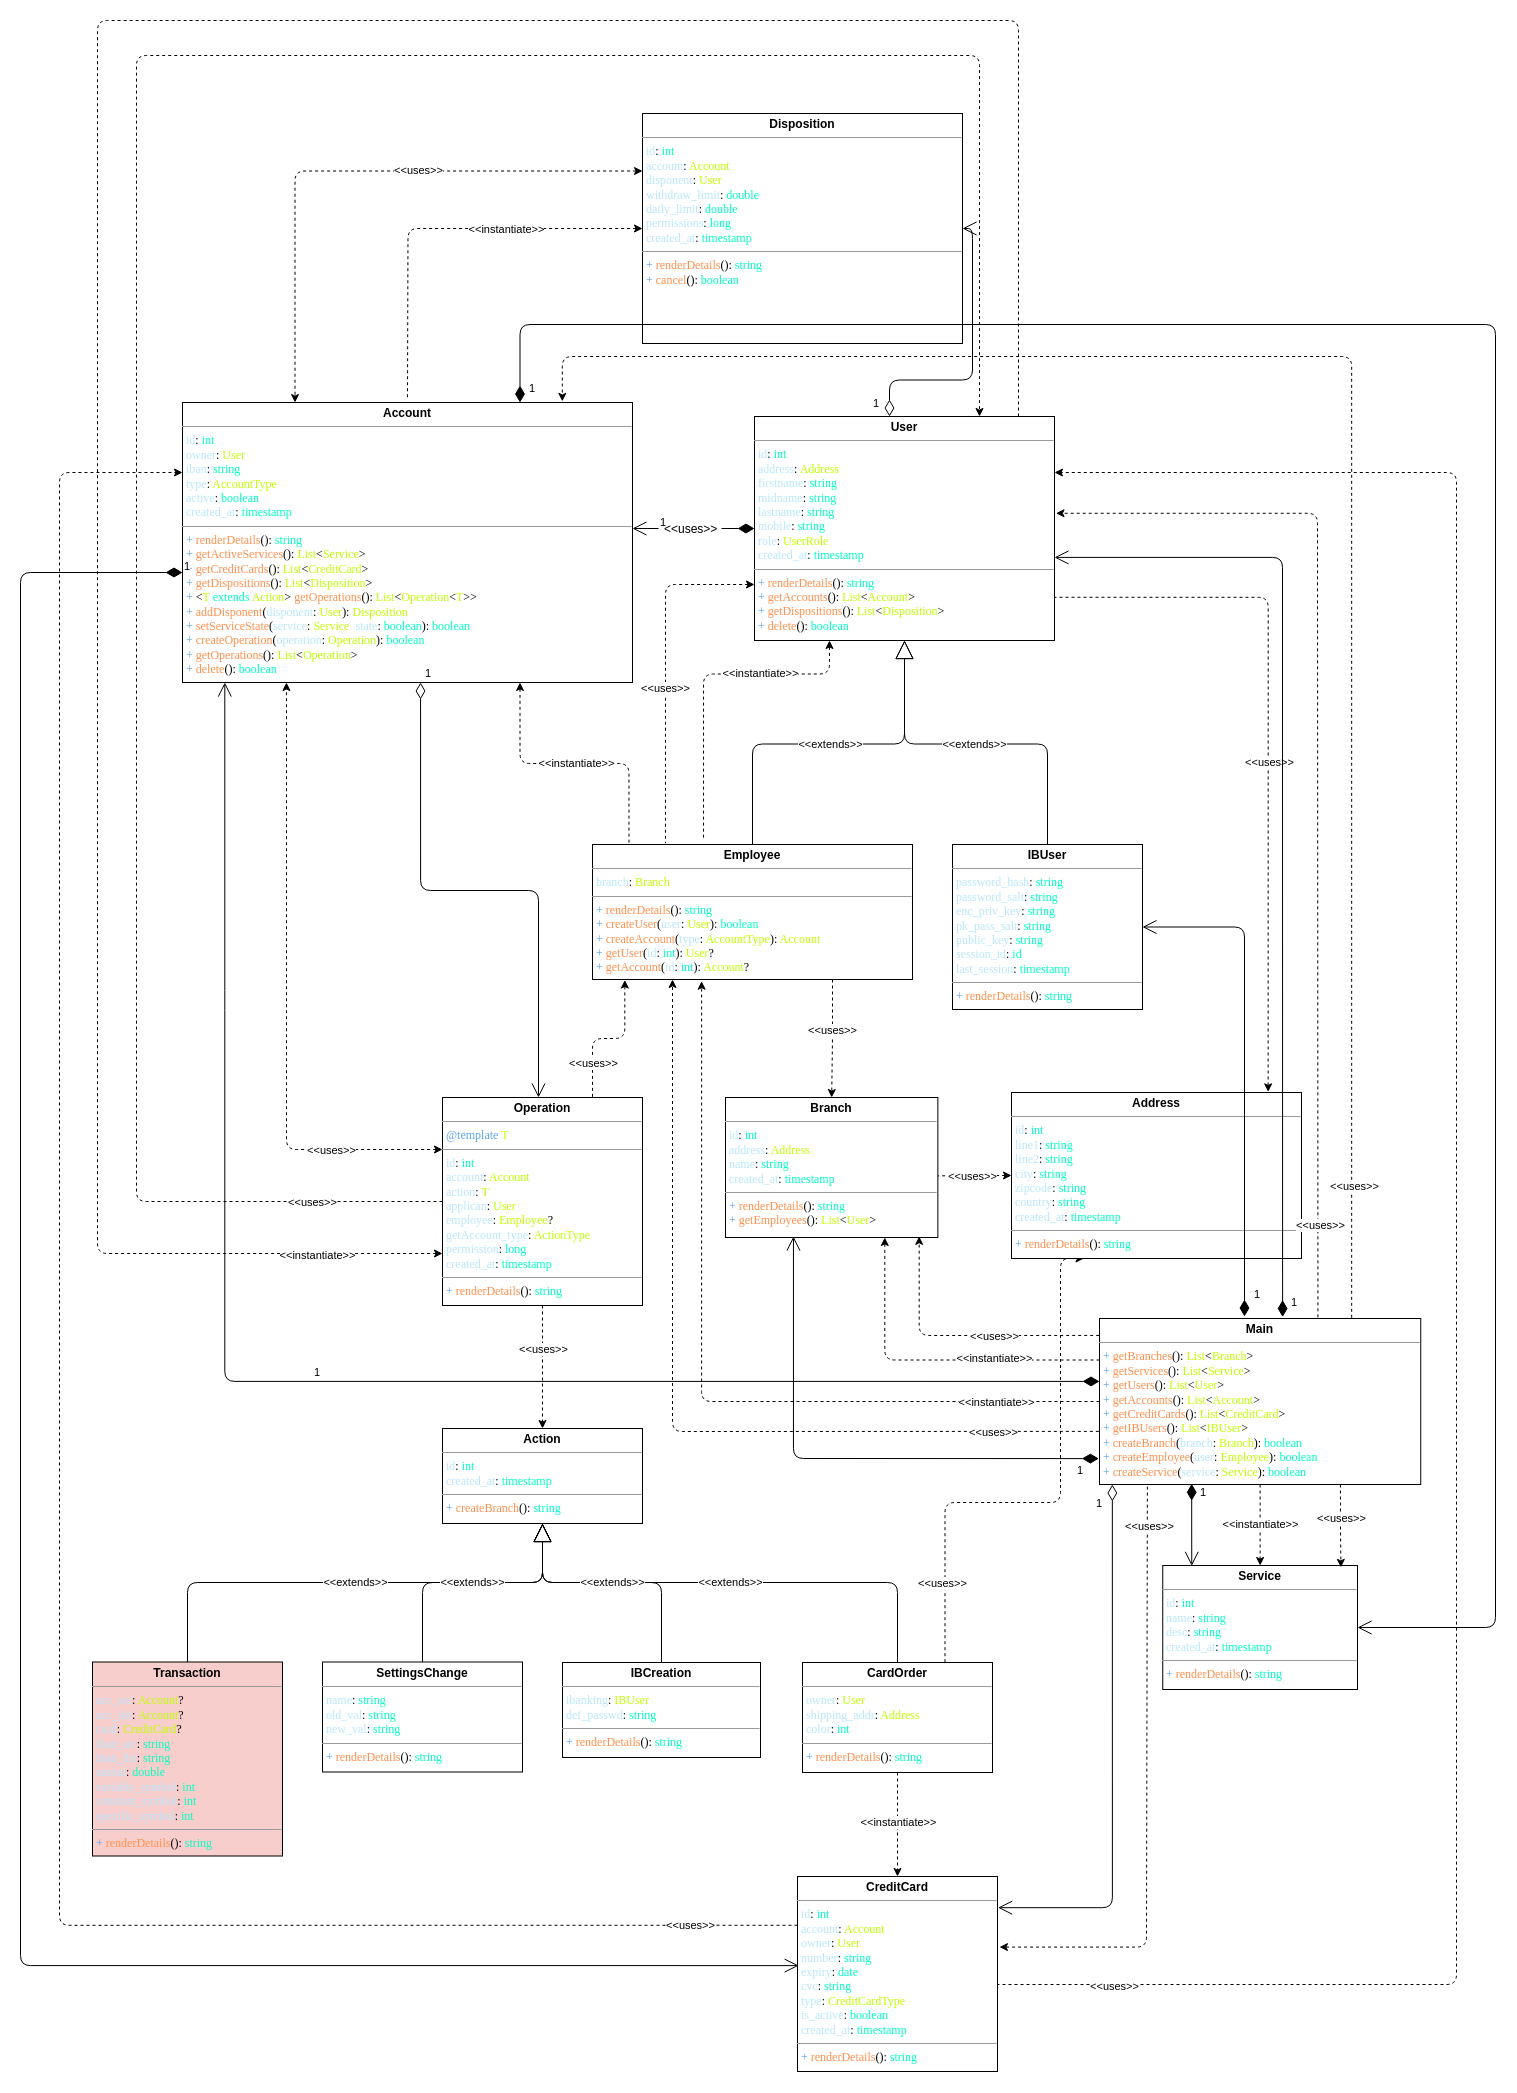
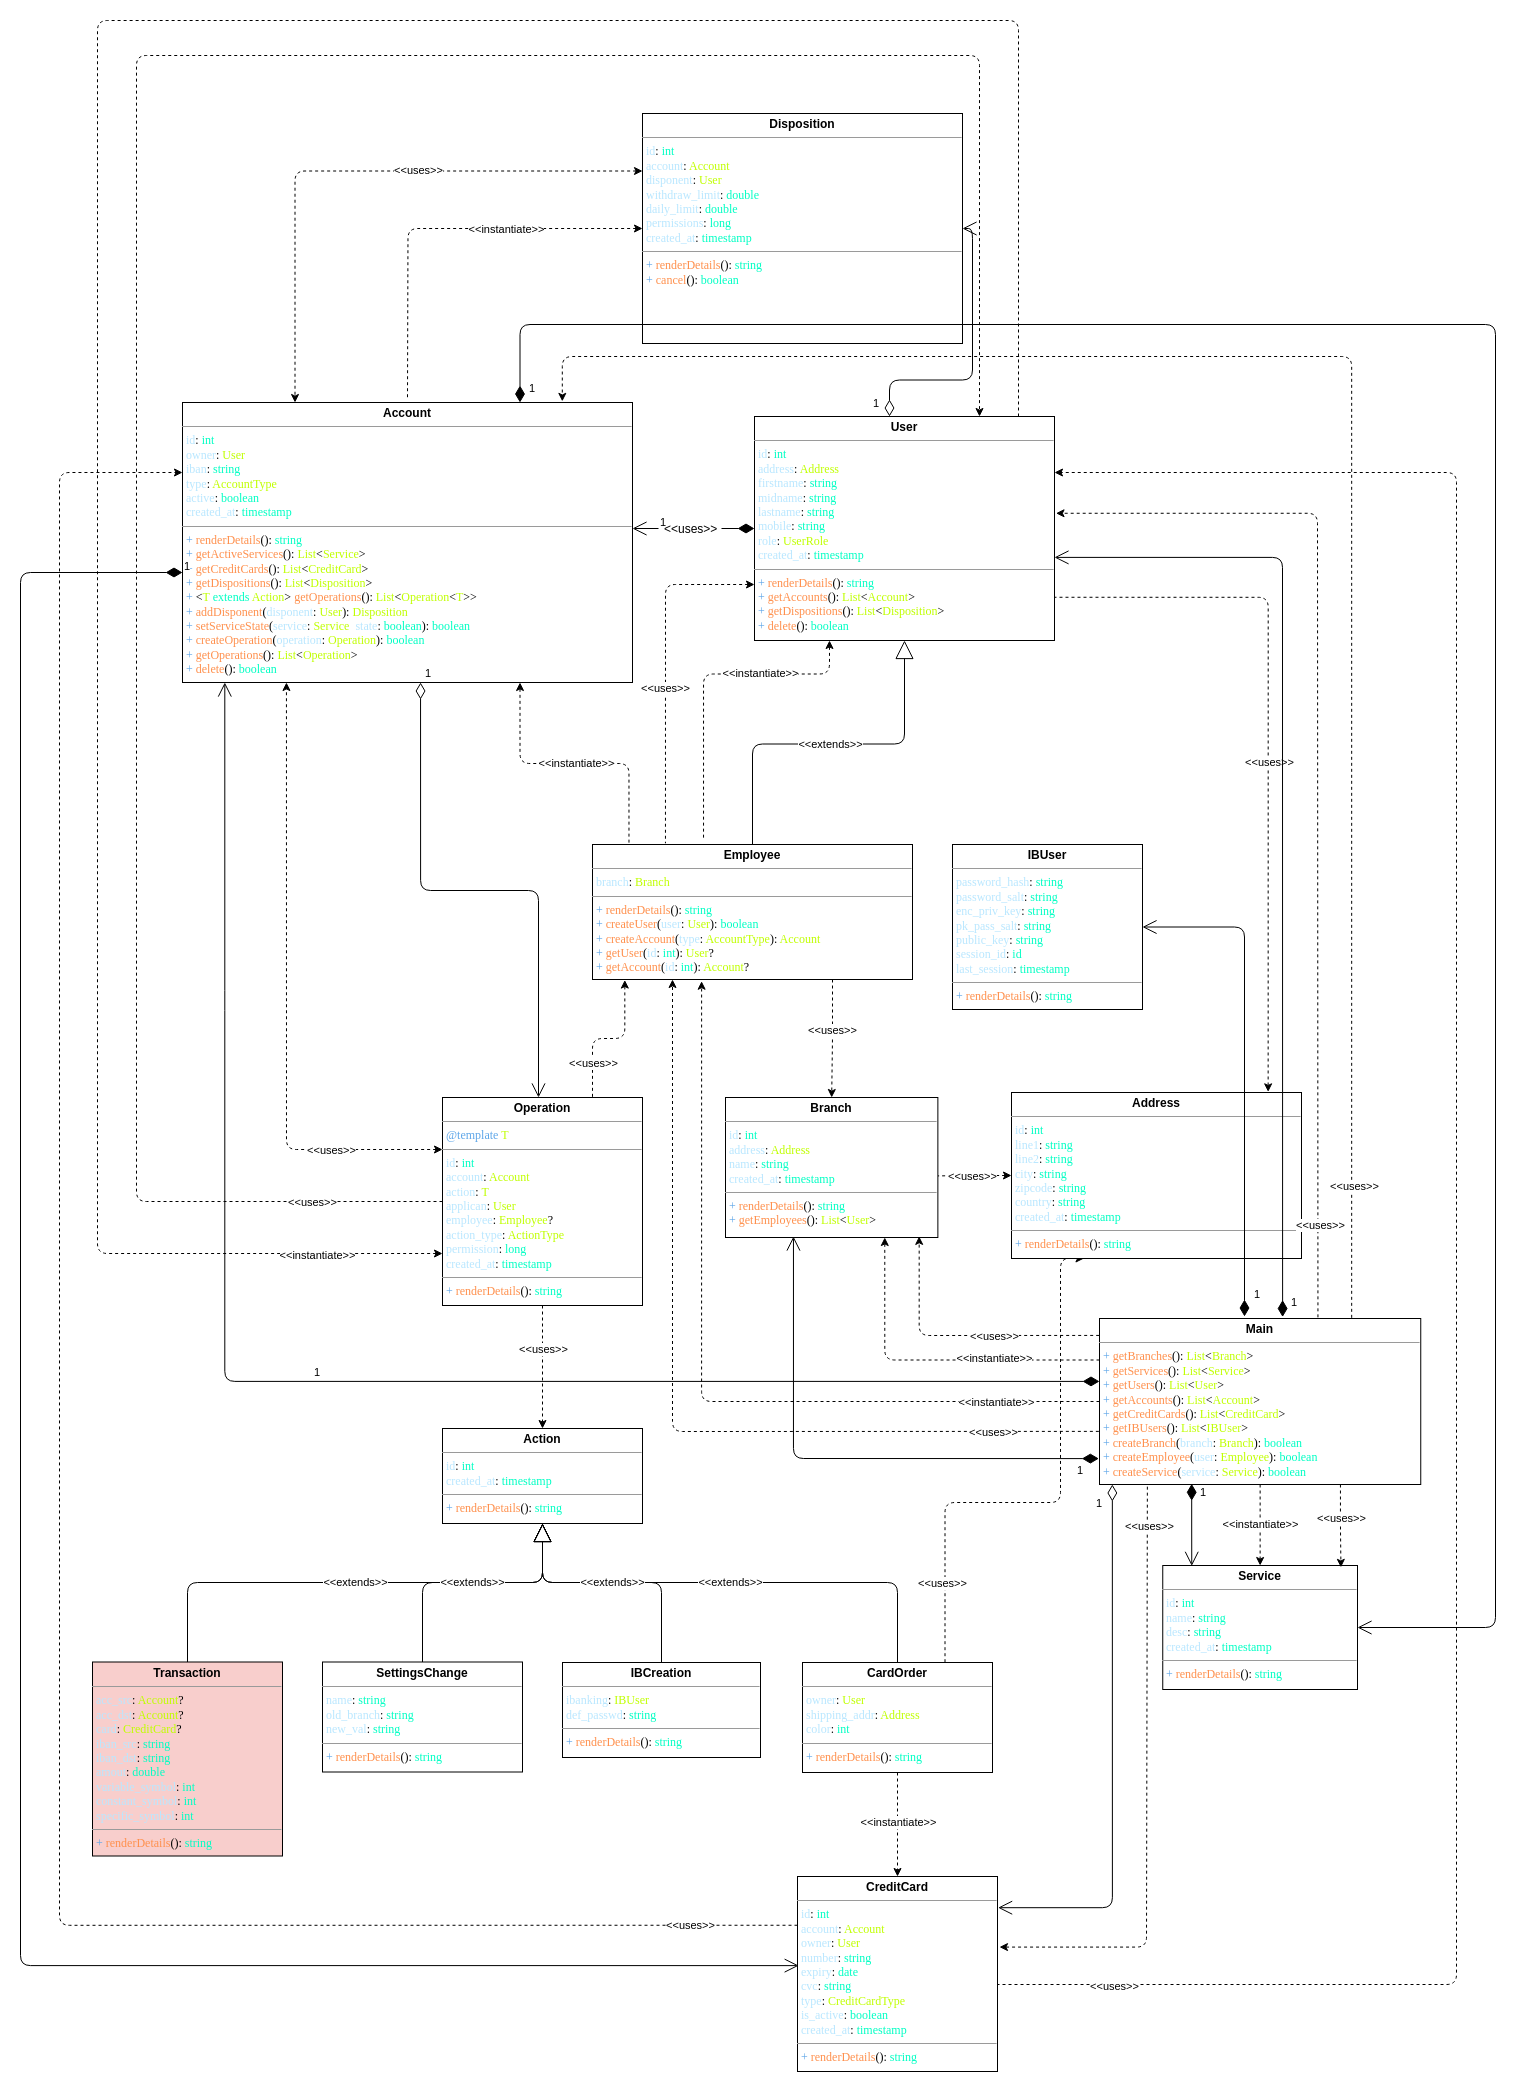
edge "IBUser password_hash: string password_salt: string enc_priv_key: string pk_pass_salt: string public_key: string session_id: id last_session: timestamp + renderDetails(): string" -> "User id: int address: Address firstname: string midname: string lastname: string mobile: string role: UserRole created_at: timestamp + renderDetails(): string + getAccounts(): List<Account> + getDispositions(): List<Disposition> + delete(): boolean": removed, label "<<extends>>"
node "Operation @template T id: int account: Account action: T applican: User employee: Employee? getAccount_type: ActionType permission: long created_at: timestamp + renderDetails(): string": label "Operation @template T id: int account: Account action: T applican: User employee: Employee? getAccount_type: ActionType permission: long created_at: timestamp + renderDetails(): string" -> "Operation @template T id: int account: Account action: T applican: User employee: Employee? action_type: ActionType permission: long created_at: timestamp + renderDetails(): string"
node "Action id: int created_at: timestamp + createBranch(): string": label "Action id: int created_at: timestamp + createBranch(): string" -> "Action id: int created_at: timestamp + renderDetails(): string"
node "SettingsChange name: string old_val: string new_val: string + renderDetails(): string": label "SettingsChange name: string old_val: string new_val: string + renderDetails(): string" -> "SettingsChange name: string old_branch: string new_val: string + renderDetails(): string"
